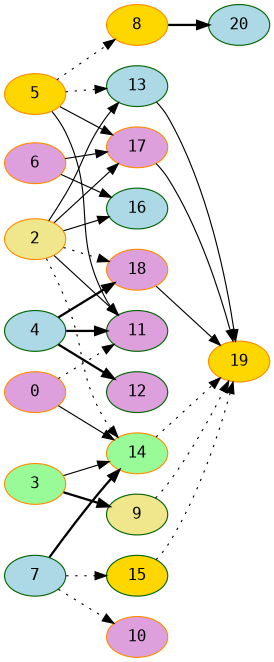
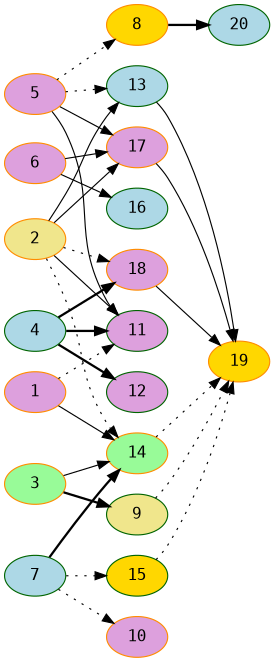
node "5": fillcolor gold -> plum
edge "2" -> "16": removed
node "0": label "0" -> "1"
